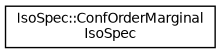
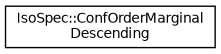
node "IsoSpec::ConfOrderMarginal IsoSpec": label "IsoSpec::ConfOrderMarginal IsoSpec" -> "IsoSpec::ConfOrderMarginal Descending"
